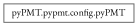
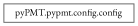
node "pyPMT.pypmt.config.pyPMT": label "pyPMT.pypmt.config.pyPMT" -> "pyPMT.pypmt.config.config"
